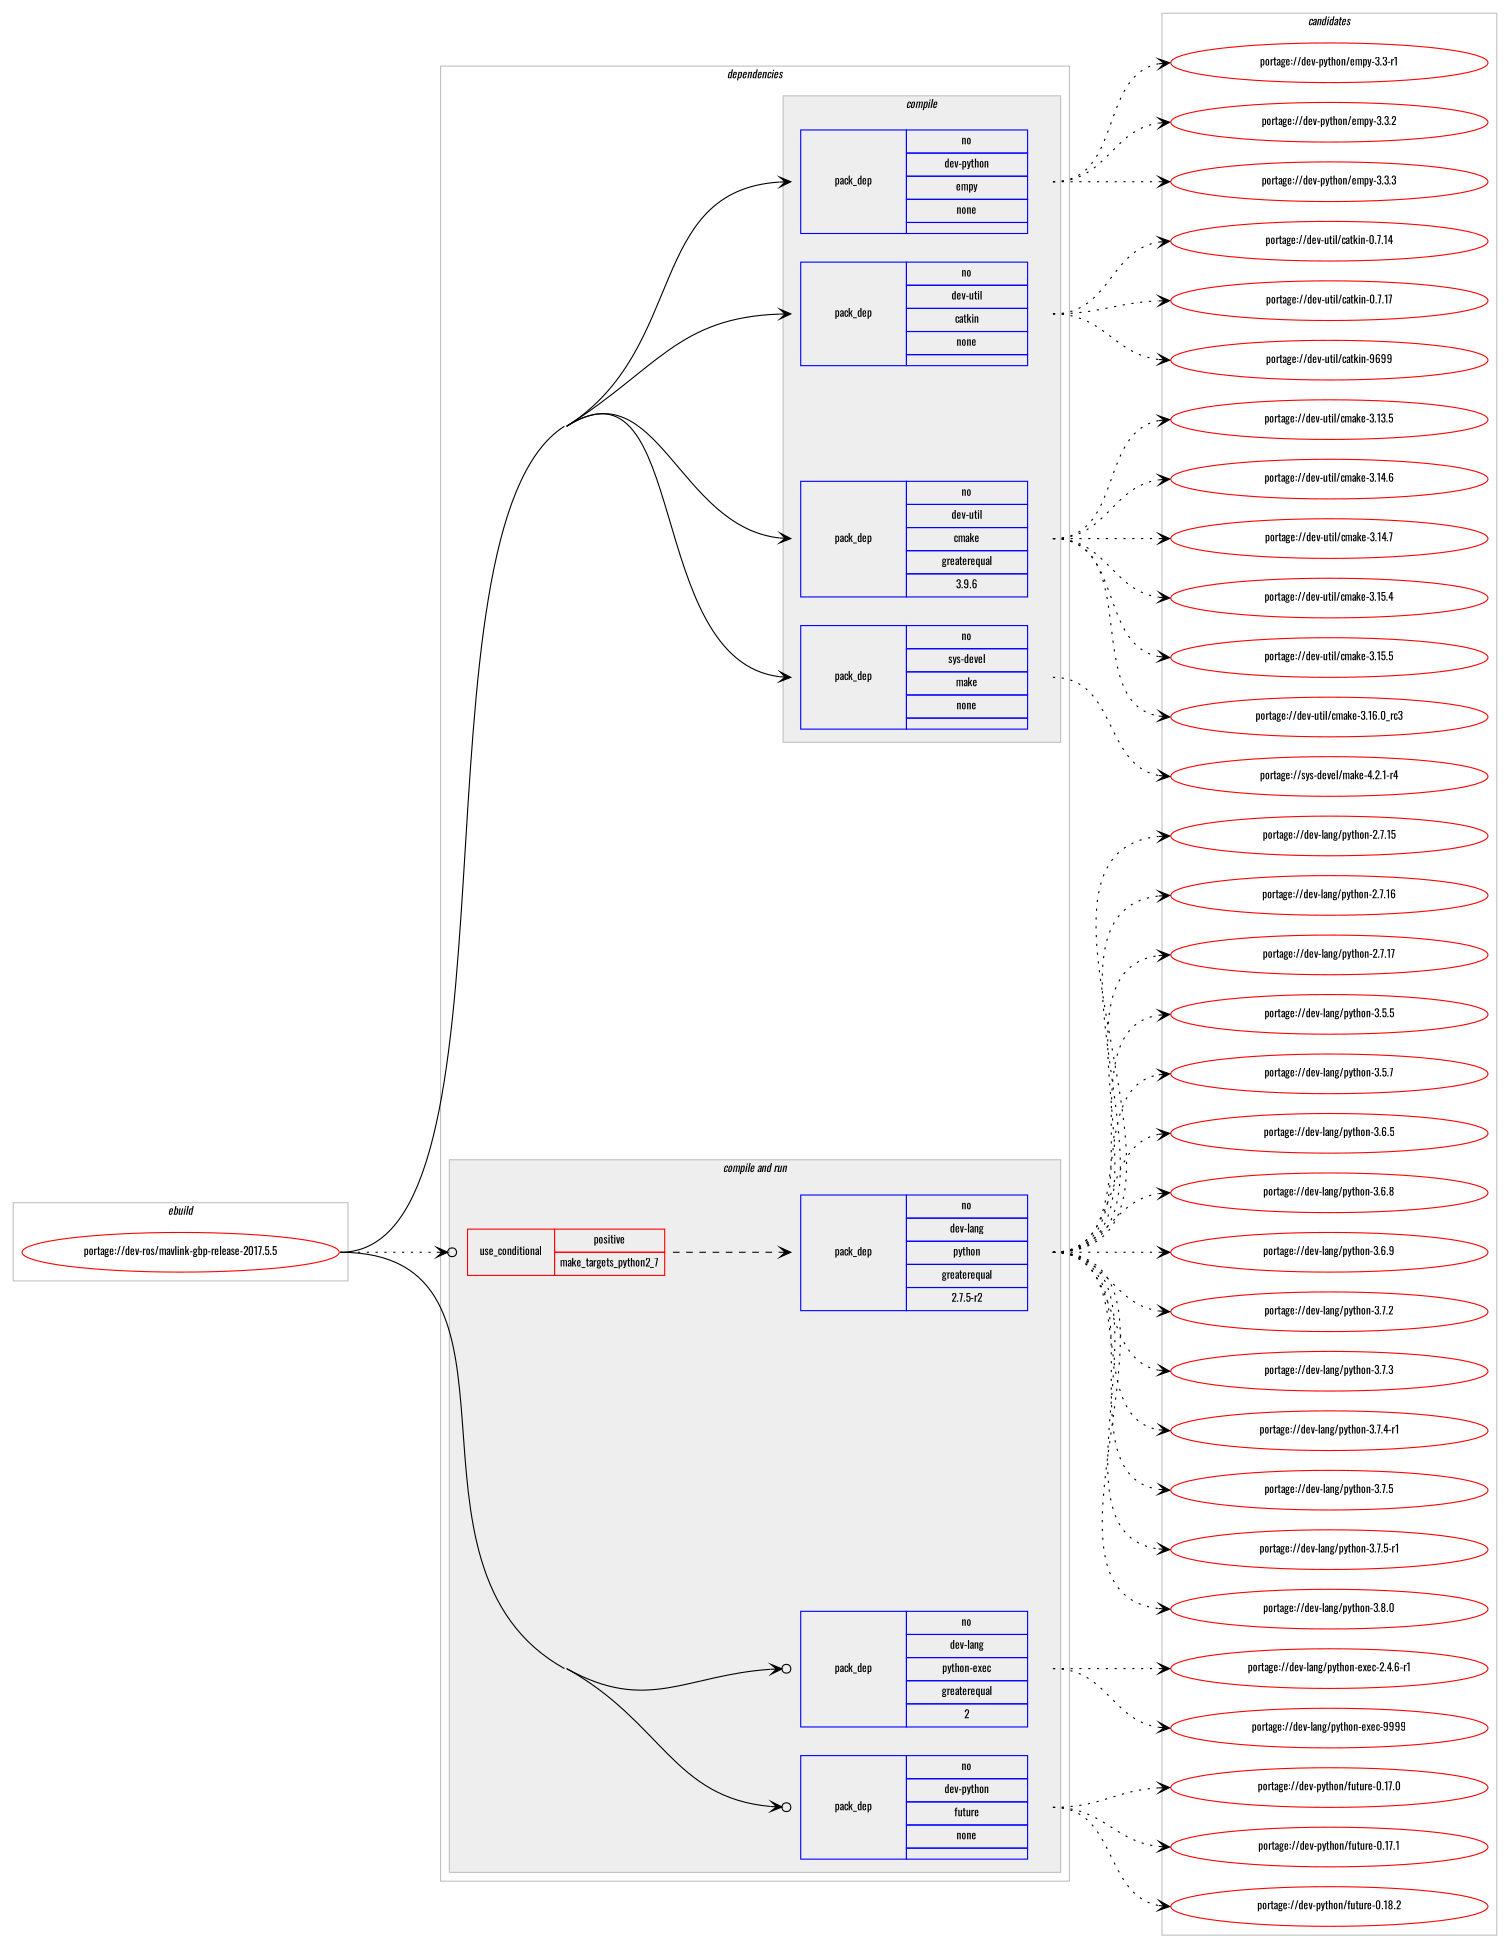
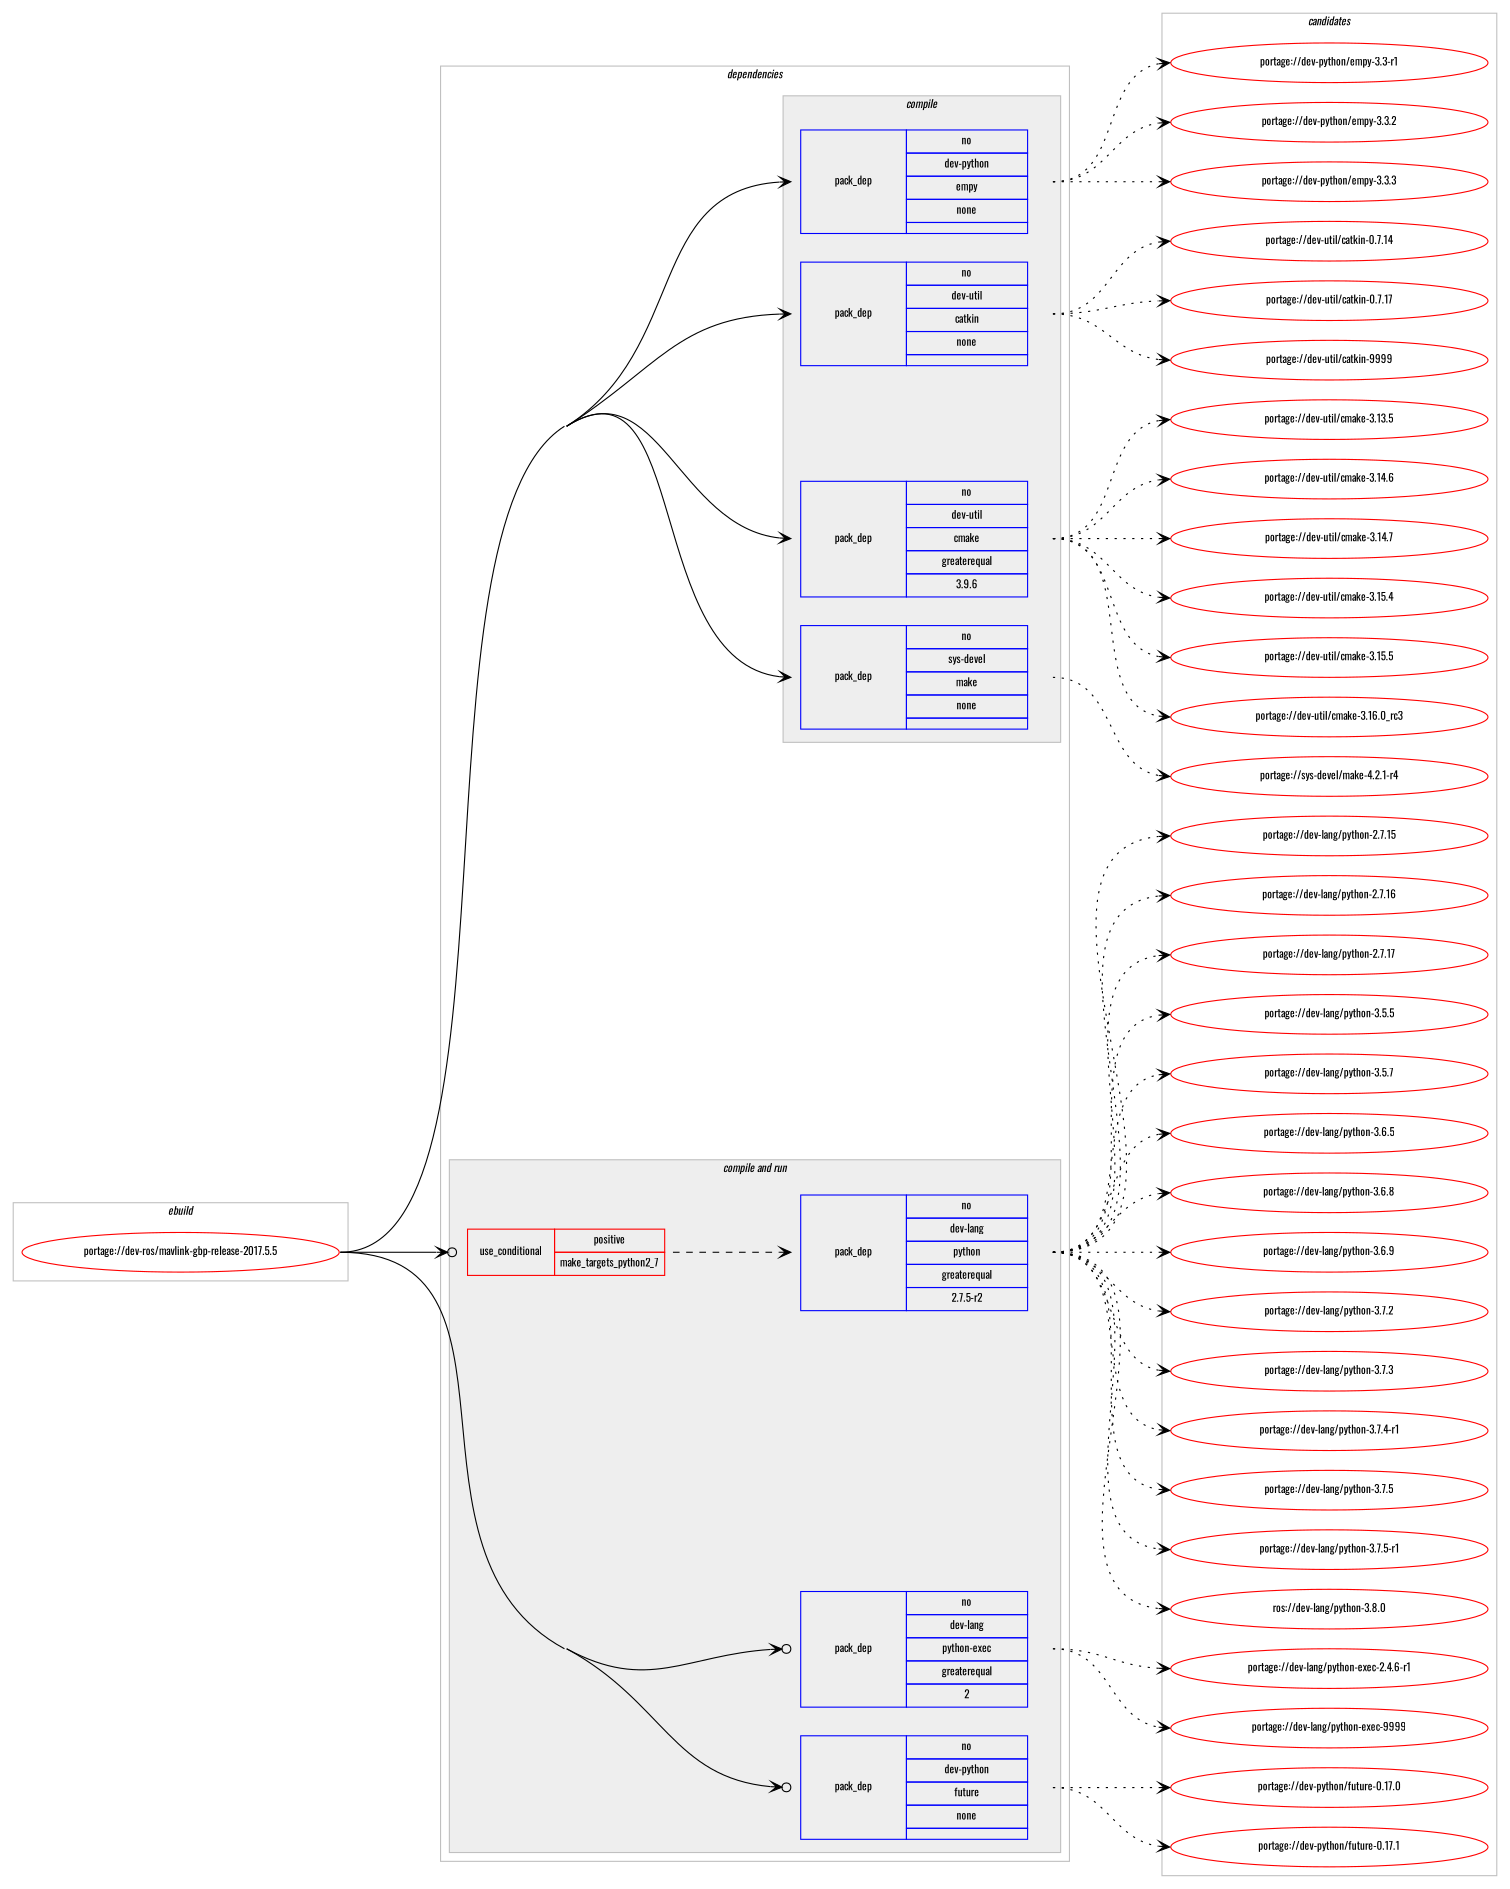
node "portage://dev-util/catkin-9699": label "portage://dev-util/catkin-9699" -> "portage://dev-util/catkin-9999"
edge "portage://dev-ros/mavlink-gbp-release-2017.5.5" -> "use_conditional": style dotted -> solid
node "portage://dev-lang/python-3.8.0": label "portage://dev-lang/python-3.8.0" -> "ros://dev-lang/python-3.8.0"
node "portage://dev-python/future-0.18.2": removed
